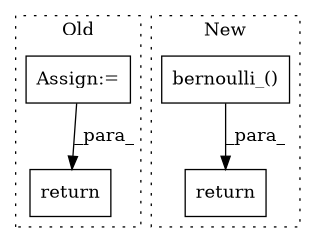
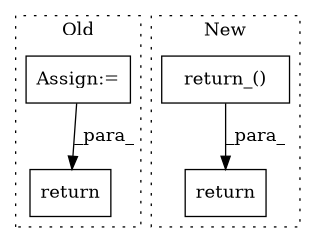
node "bernoulli_()": label "bernoulli_()" -> "return_()"
